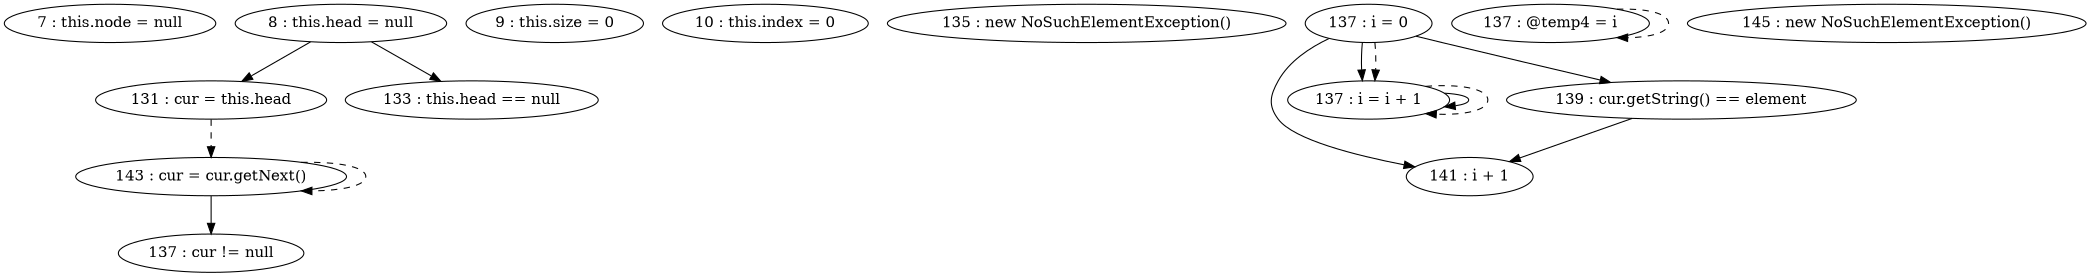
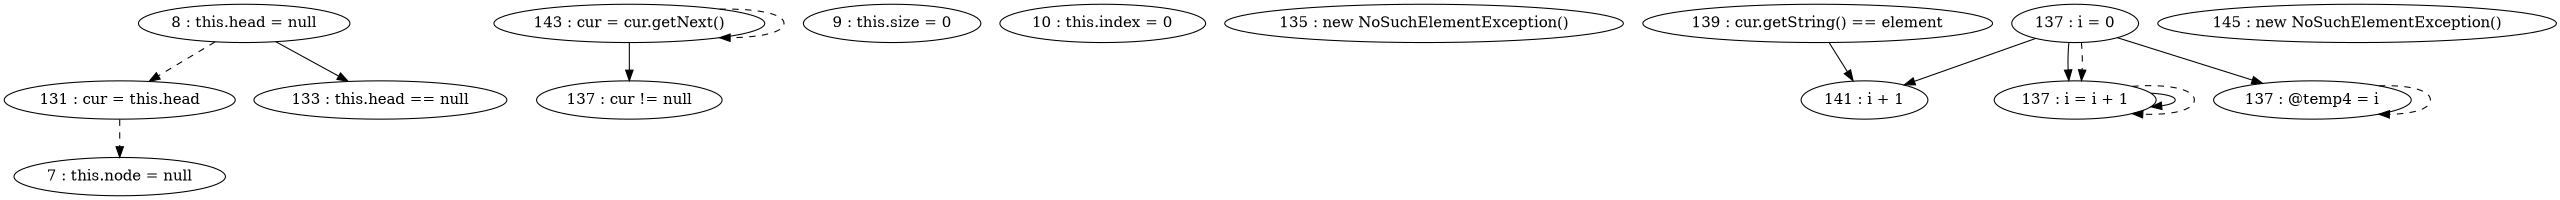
edge "137 : i = 0" -> "139 : cur.getString() == element": now "137 : i = 0" -> "137 : @temp4 = i"
edge "8 : this.head = null" -> "131 : cur = this.head": style solid -> dashed
edge "131 : cur = this.head" -> "143 : cur = cur.getNext()": now "131 : cur = this.head" -> "7 : this.node = null"
